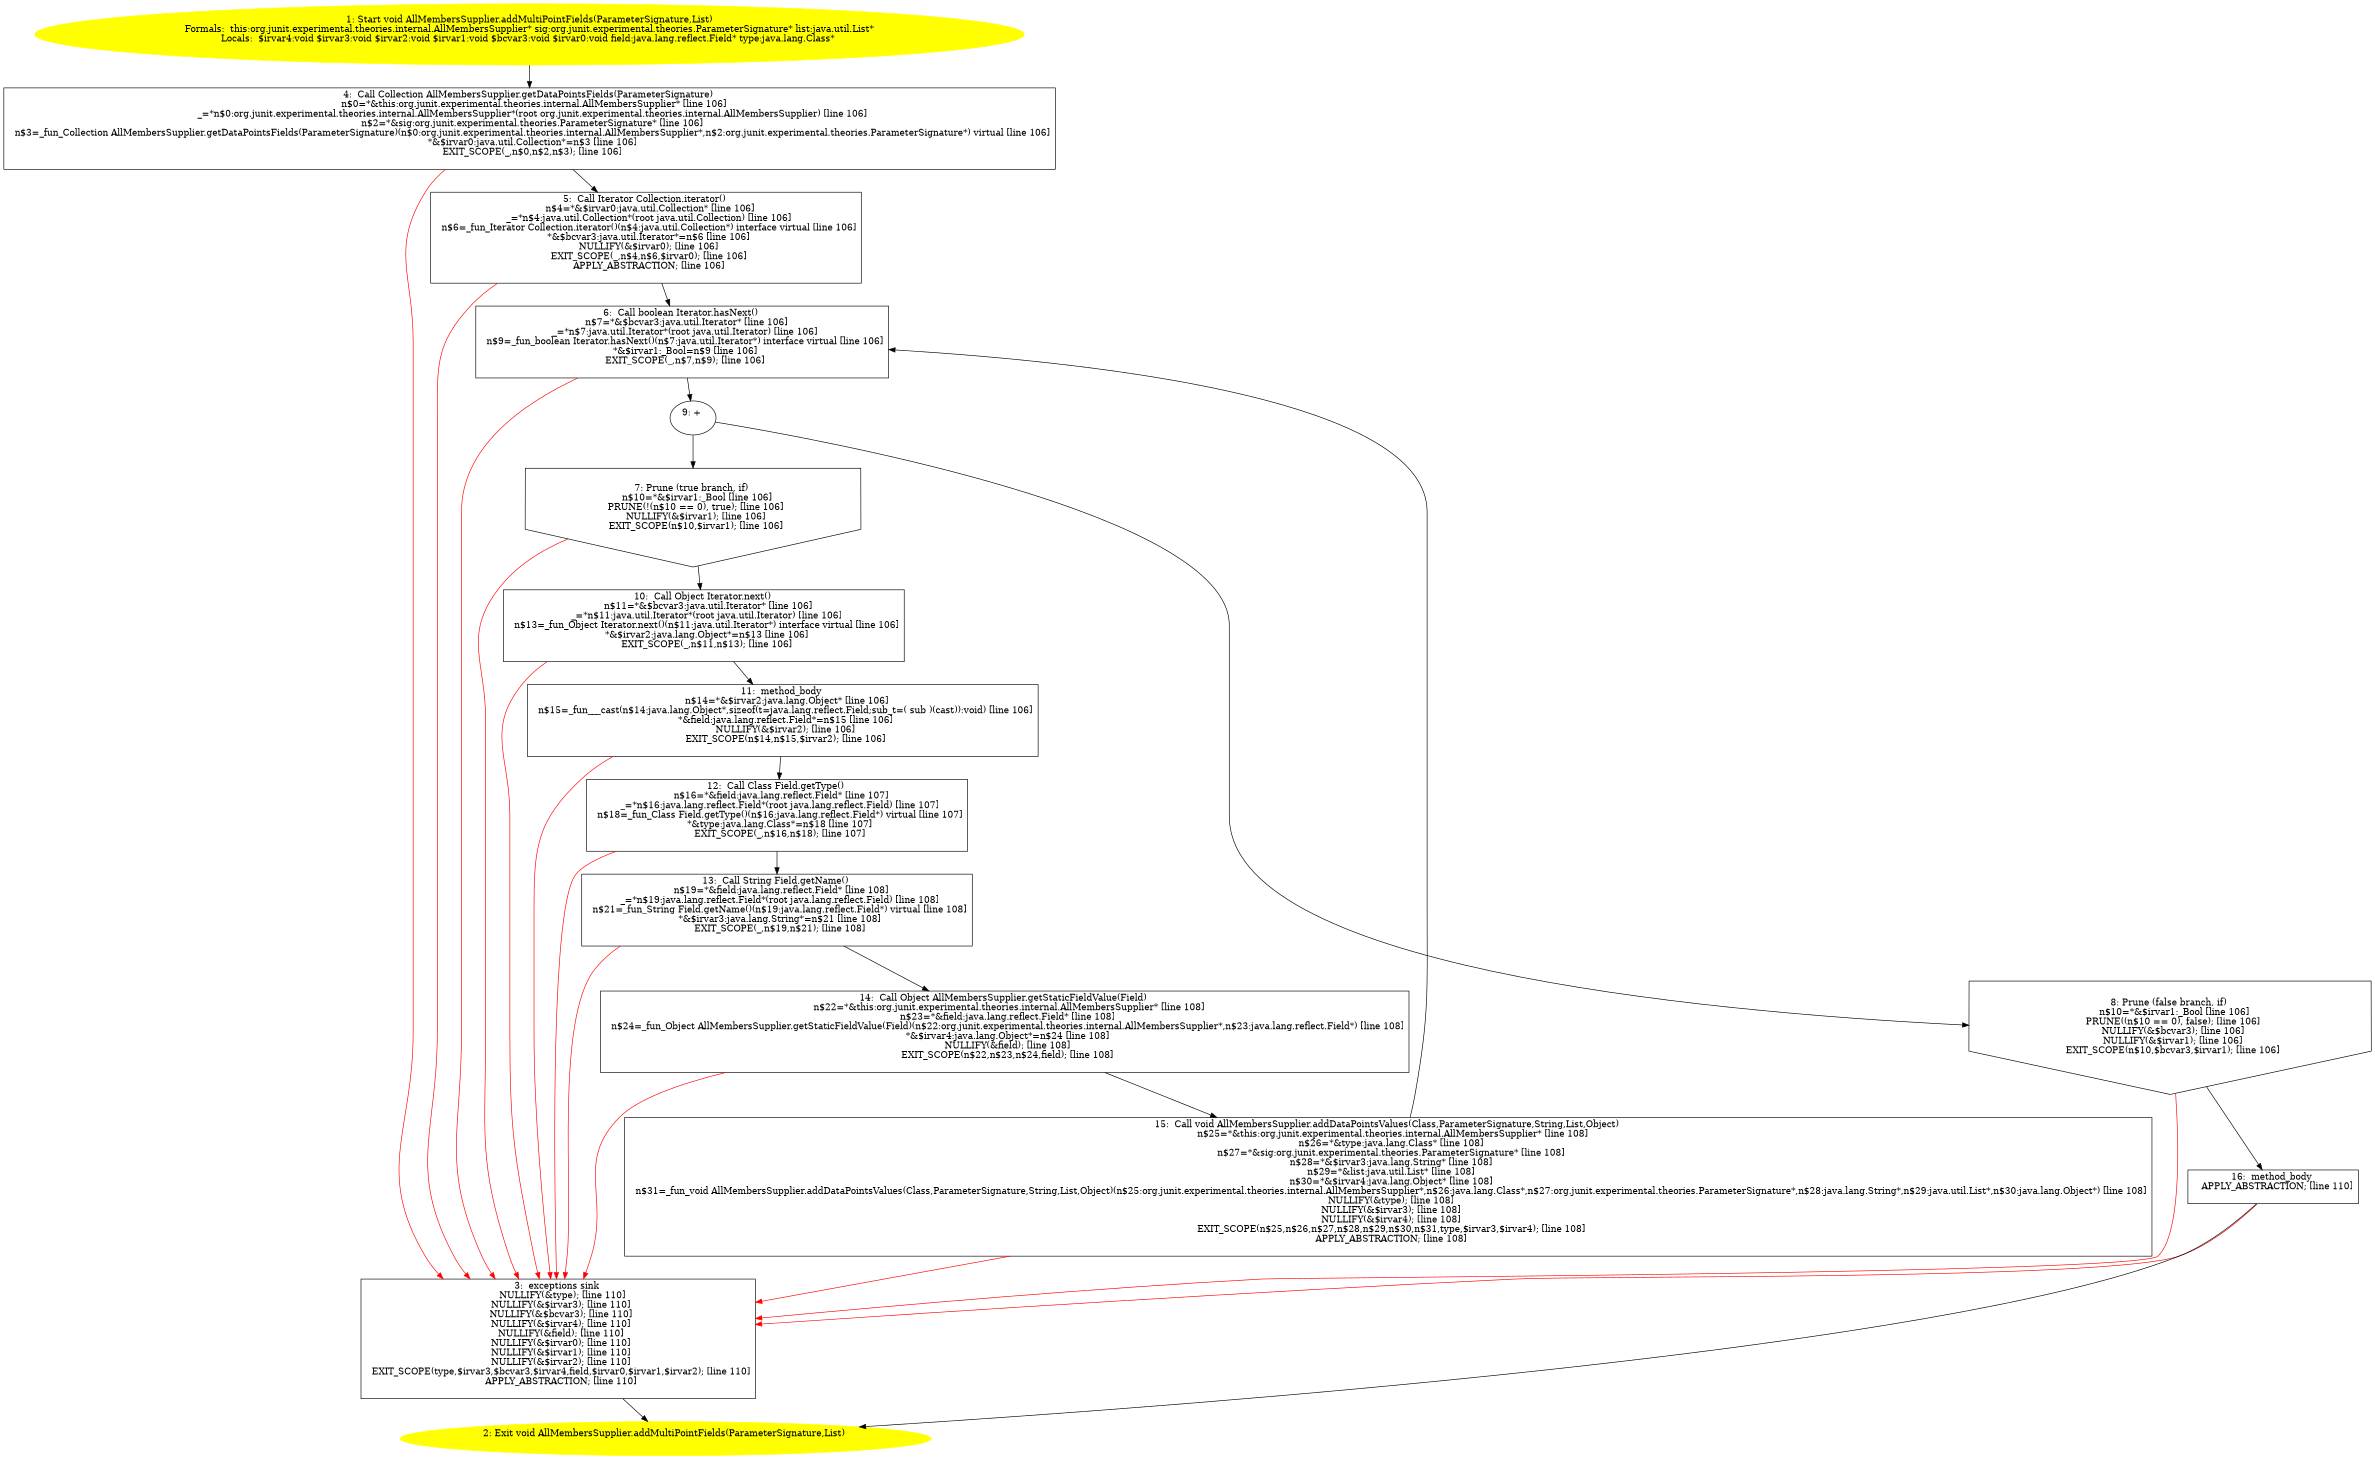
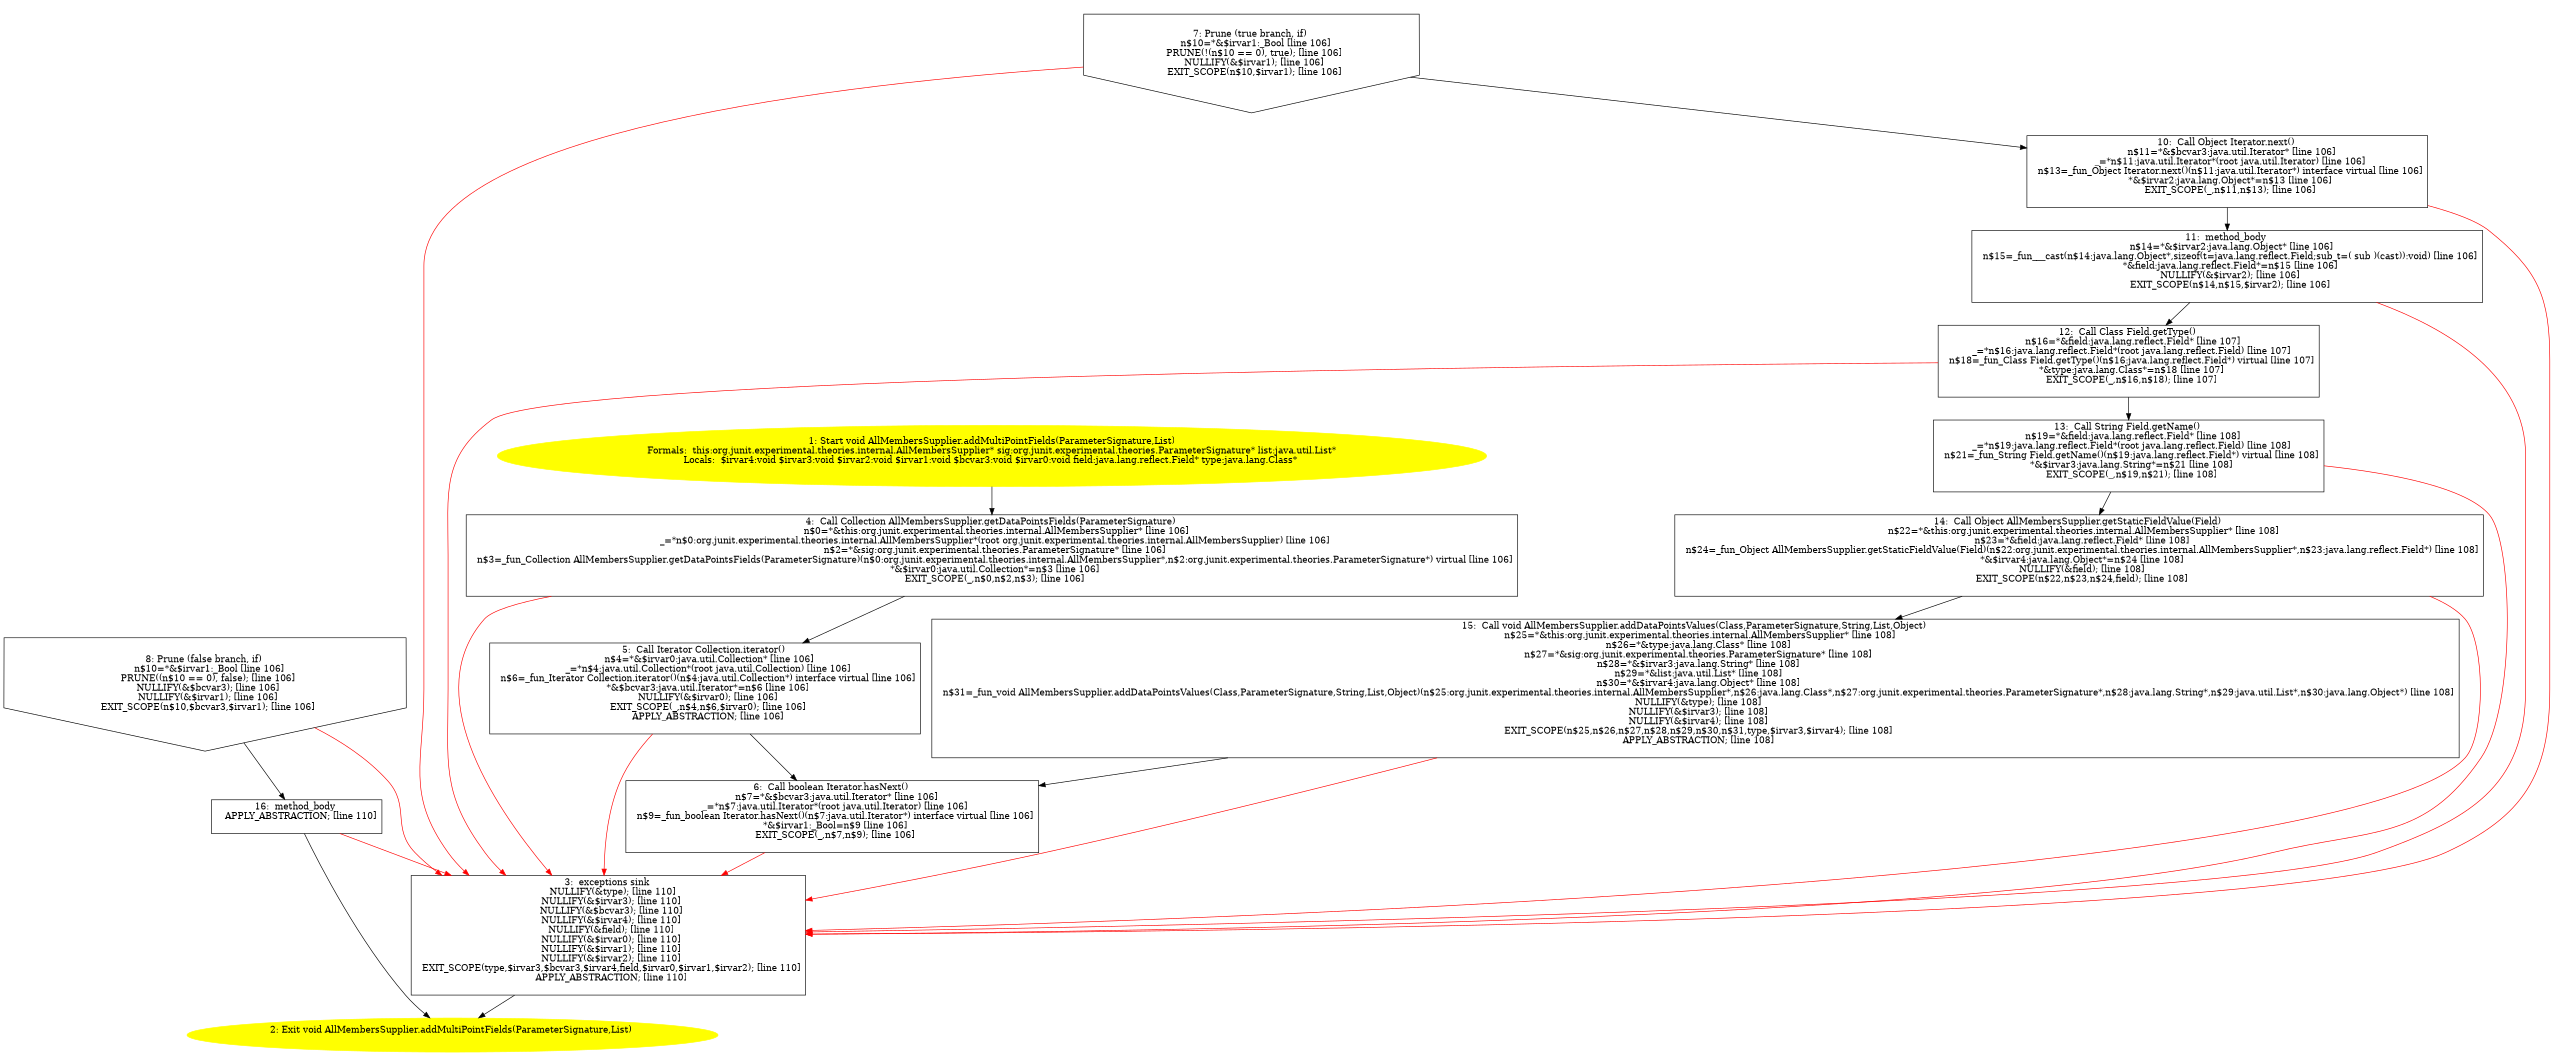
node "9: +": removed
